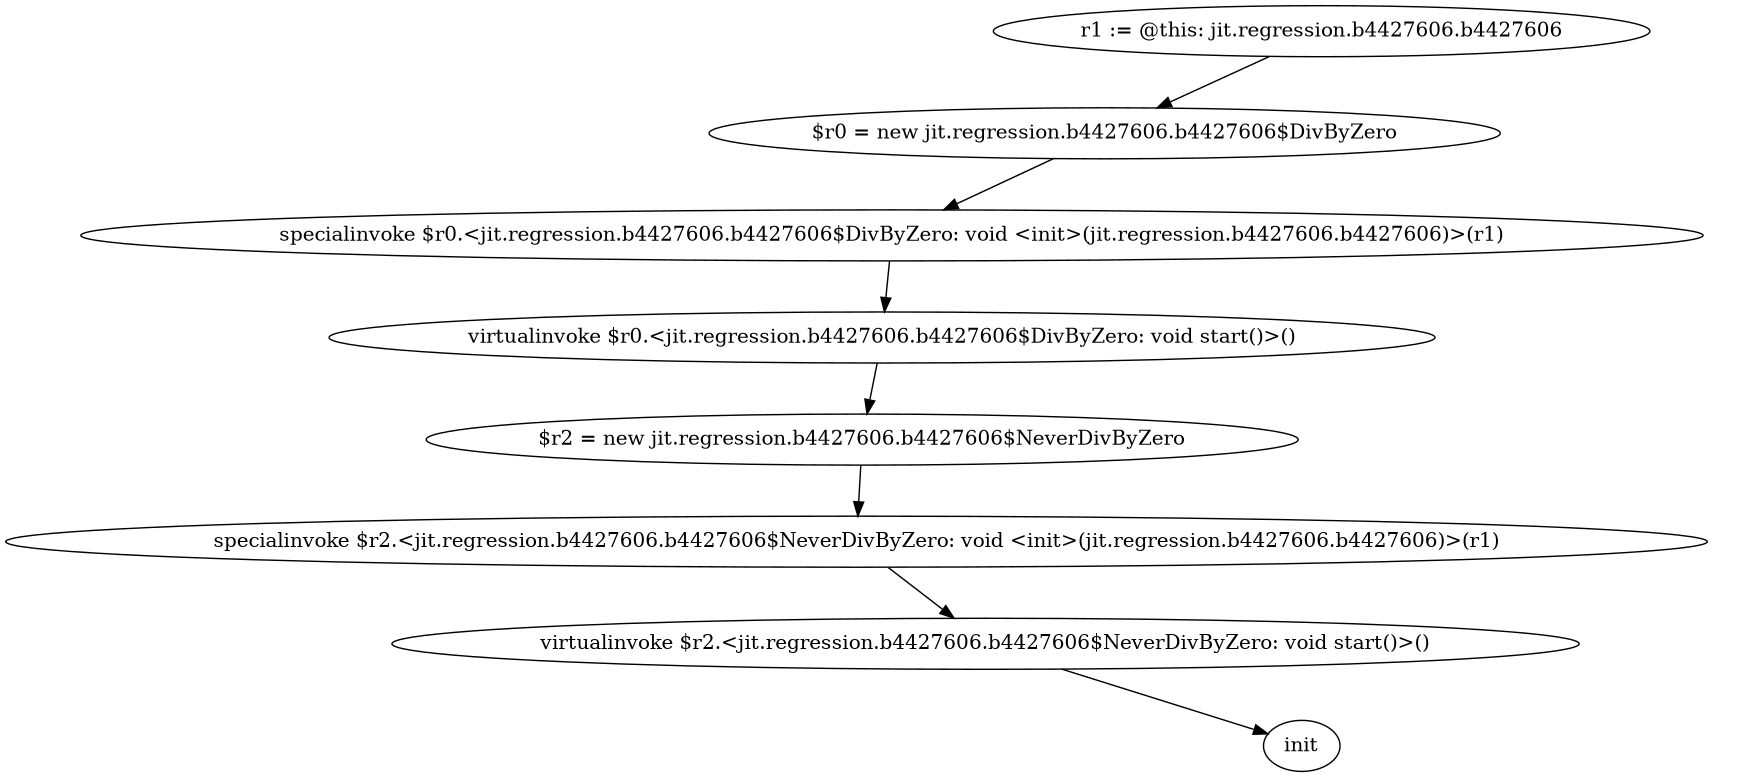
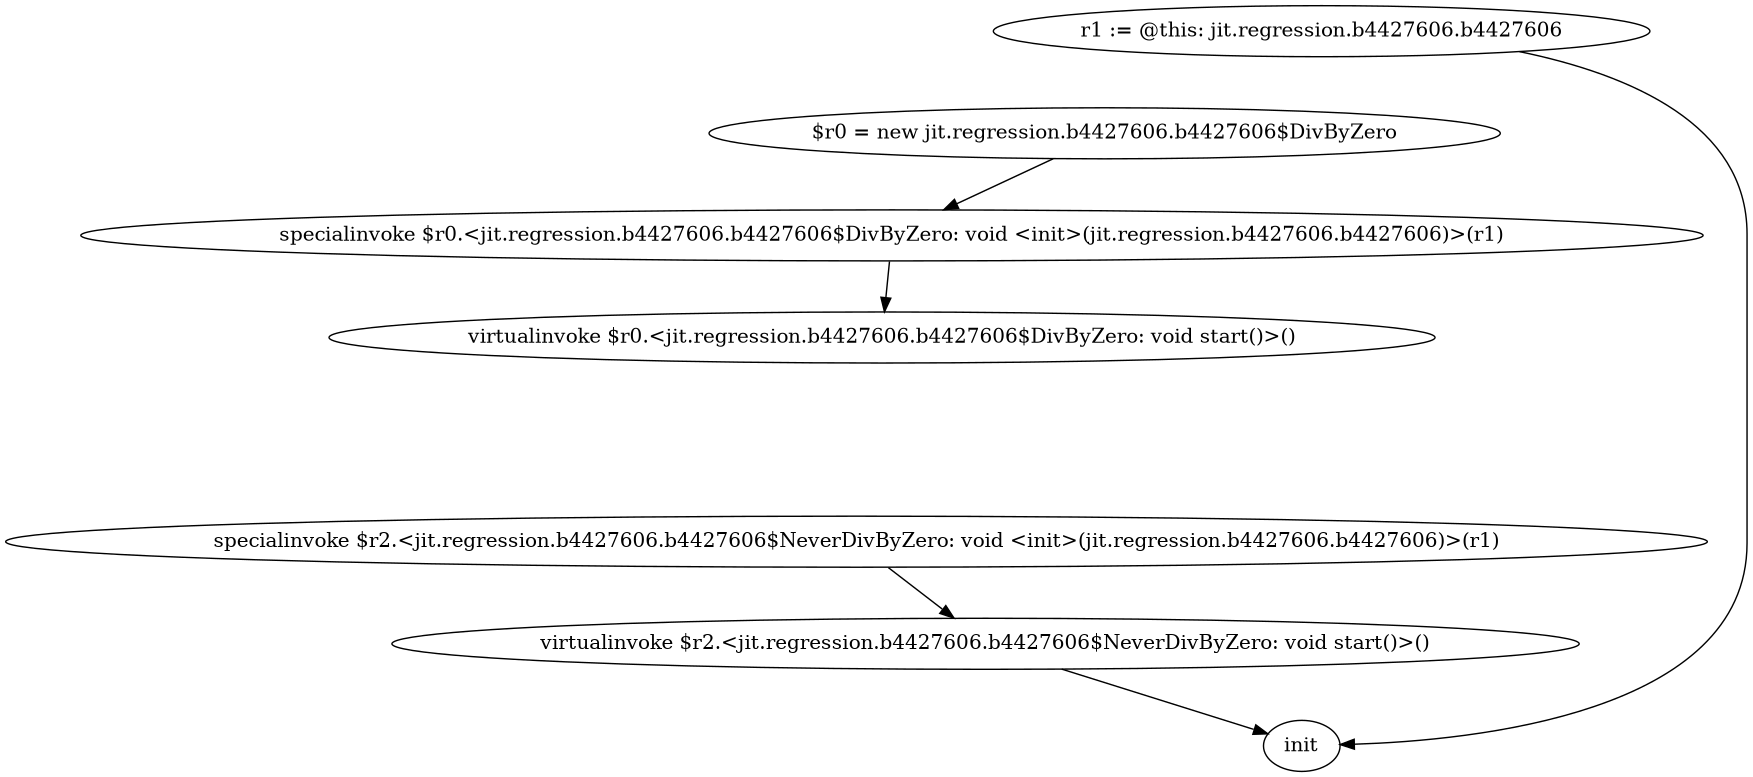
edge "r1 := @this: jit.regression.b4427606.b4427606" -> "$r0 = new jit.regression.b4427606.b4427606$DivByZero": now "r1 := @this: jit.regression.b4427606.b4427606" -> "init"
node "$r2 = new jit.regression.b4427606.b4427606$NeverDivByZero": removed
